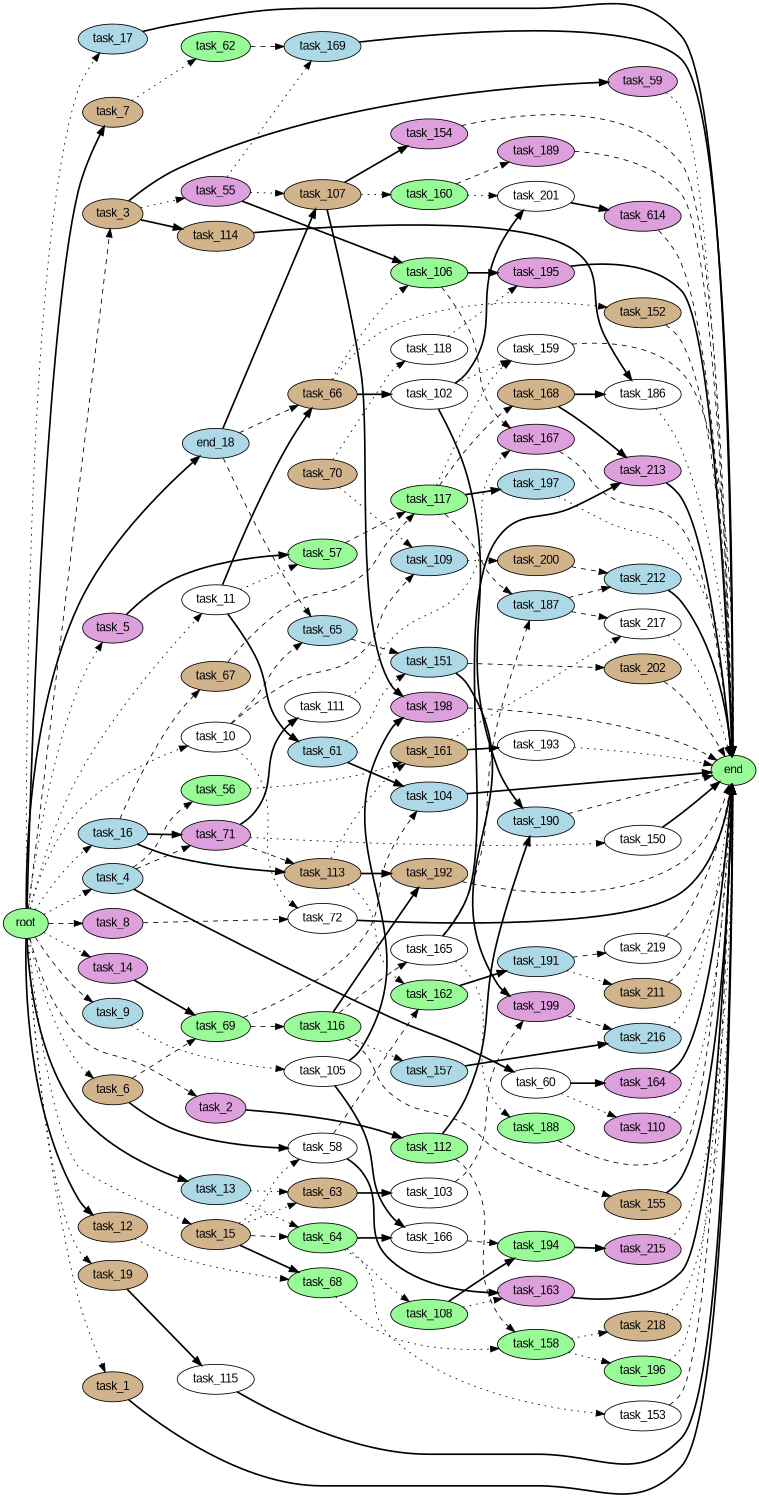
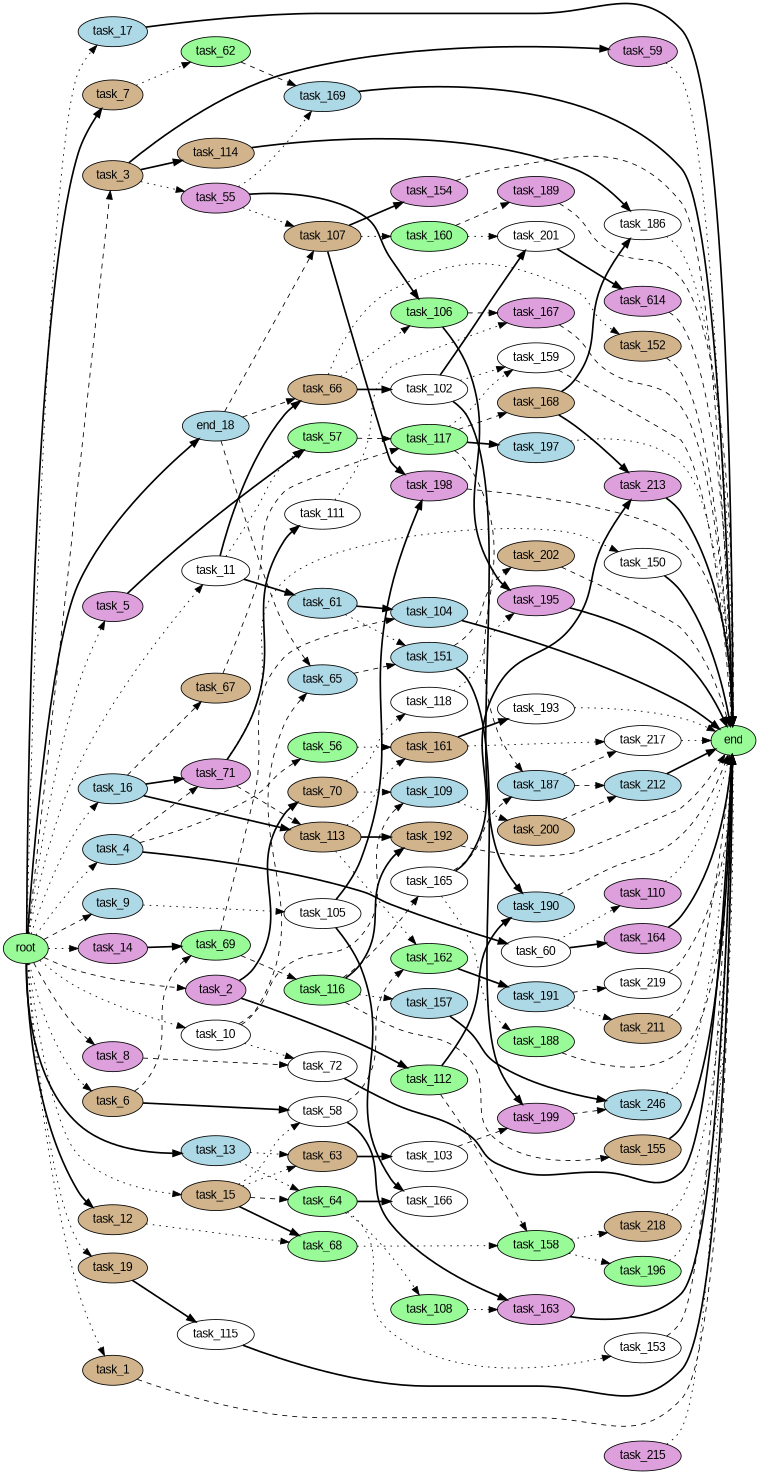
edge "end_18" -> "task_107": style bold -> dashed
edge "task_2" -> "task_70": added
node "task_216": label "task_216" -> "task_246"
node "task_194": removed
edge "task_1" -> "end": style bold -> dashed
